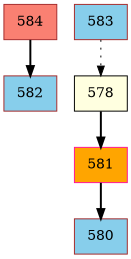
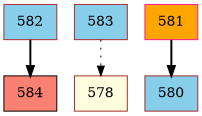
node "584": color brown -> black
edge "584" -> "582": reversed
node "578": color black -> brown
edge "578" -> "581": removed
